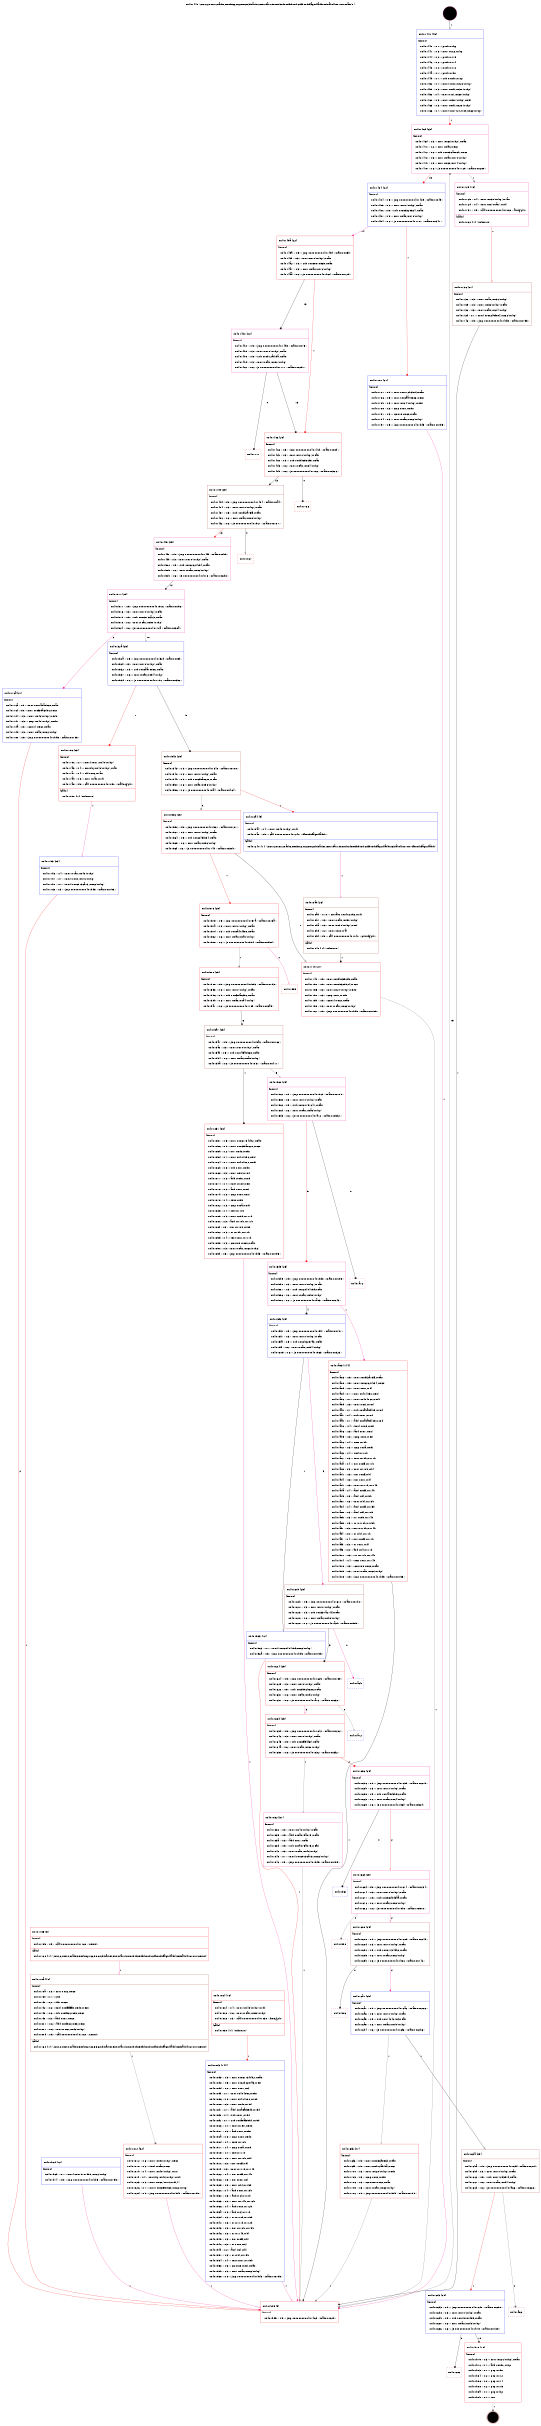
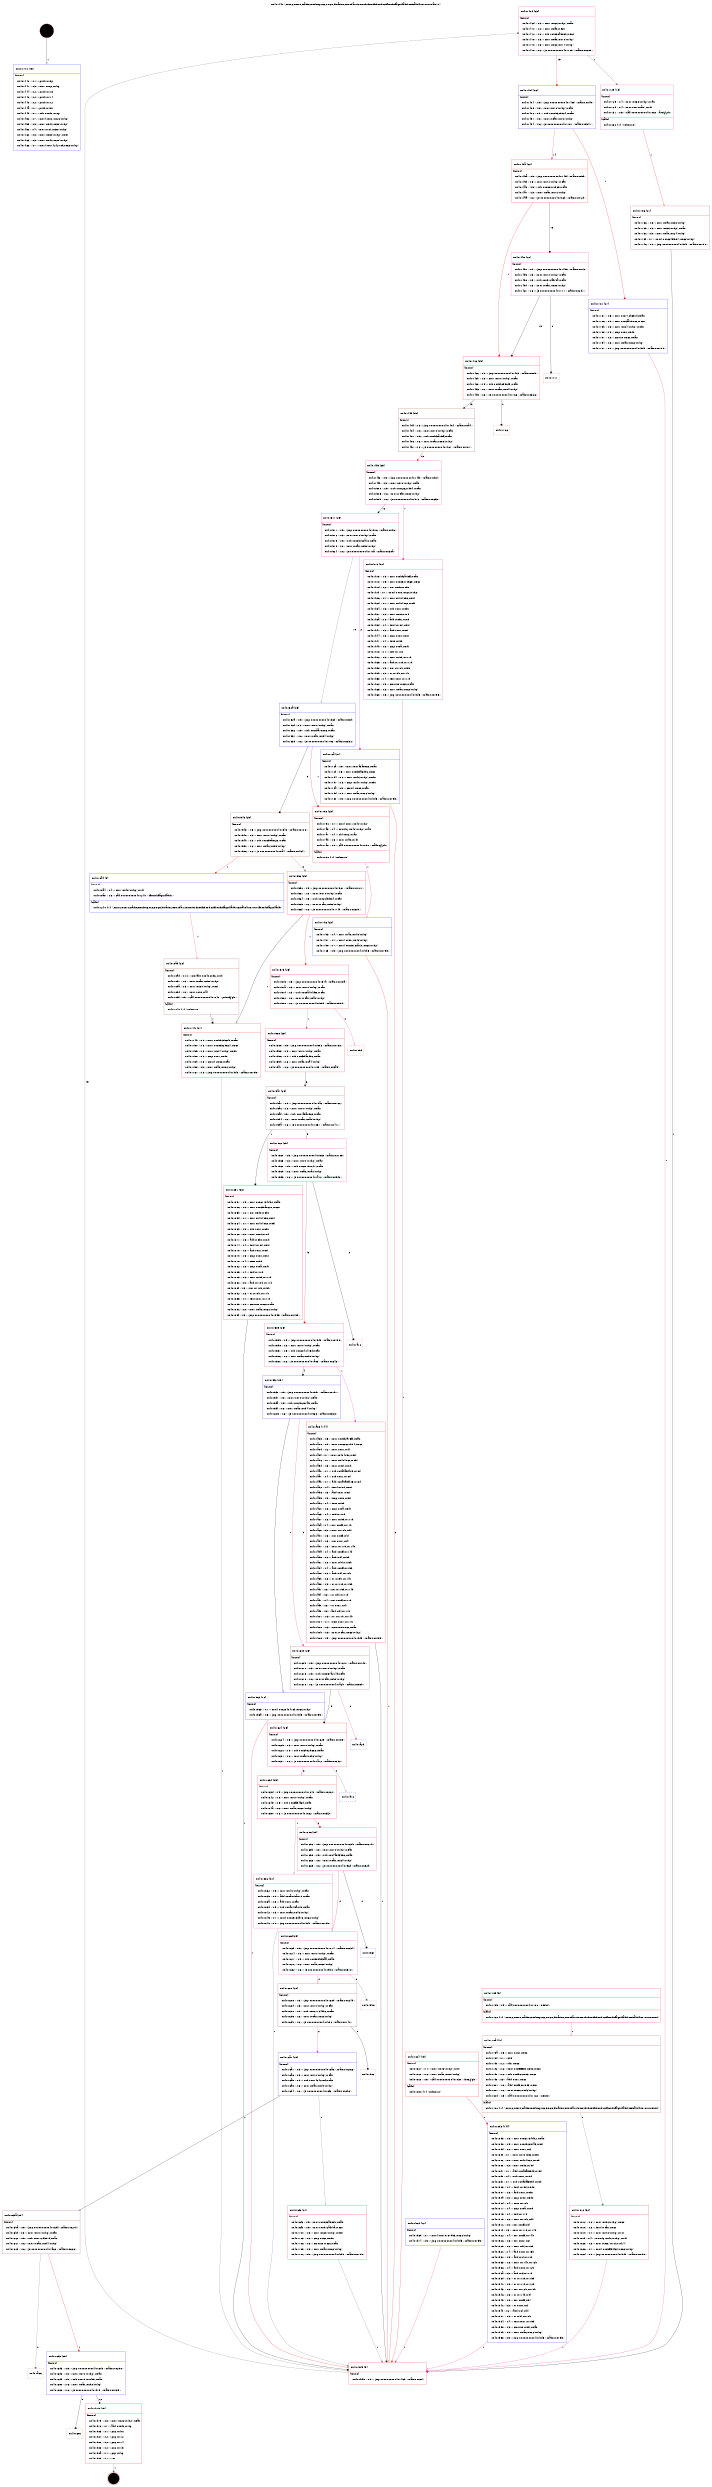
edge "0x401440 [45]" -> "0x40146d [23]": removed, label "1"
node "0x401bc7": removed
node "0x401b13 [90]": added
edge "0x401851 [83]" -> "0x401bd5 [5]": color deeppink -> black
